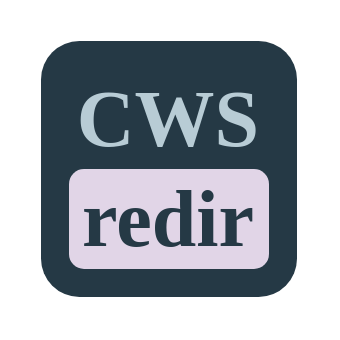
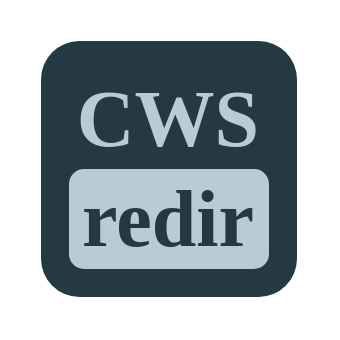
node "redir": fillcolor #e1d5e7 -> #b8ccd5
